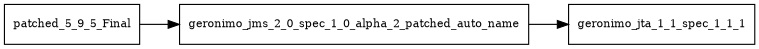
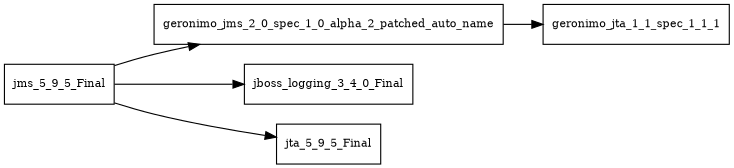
node "patched_5_9_5_Final": label "patched_5_9_5_Final" -> "jms_5_9_5_Final"
node "jboss_logging_3_4_0_Final": added
node "jta_5_9_5_Final": added
